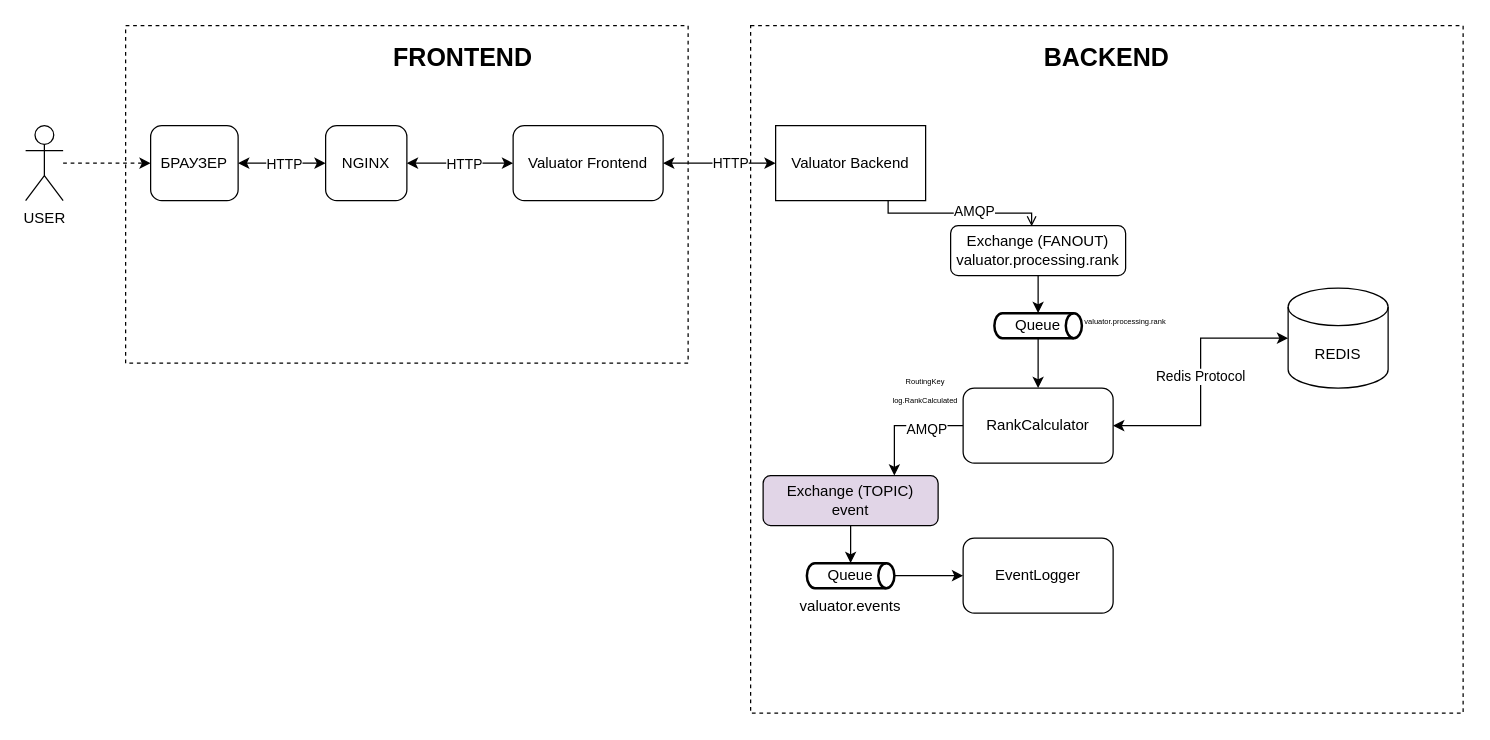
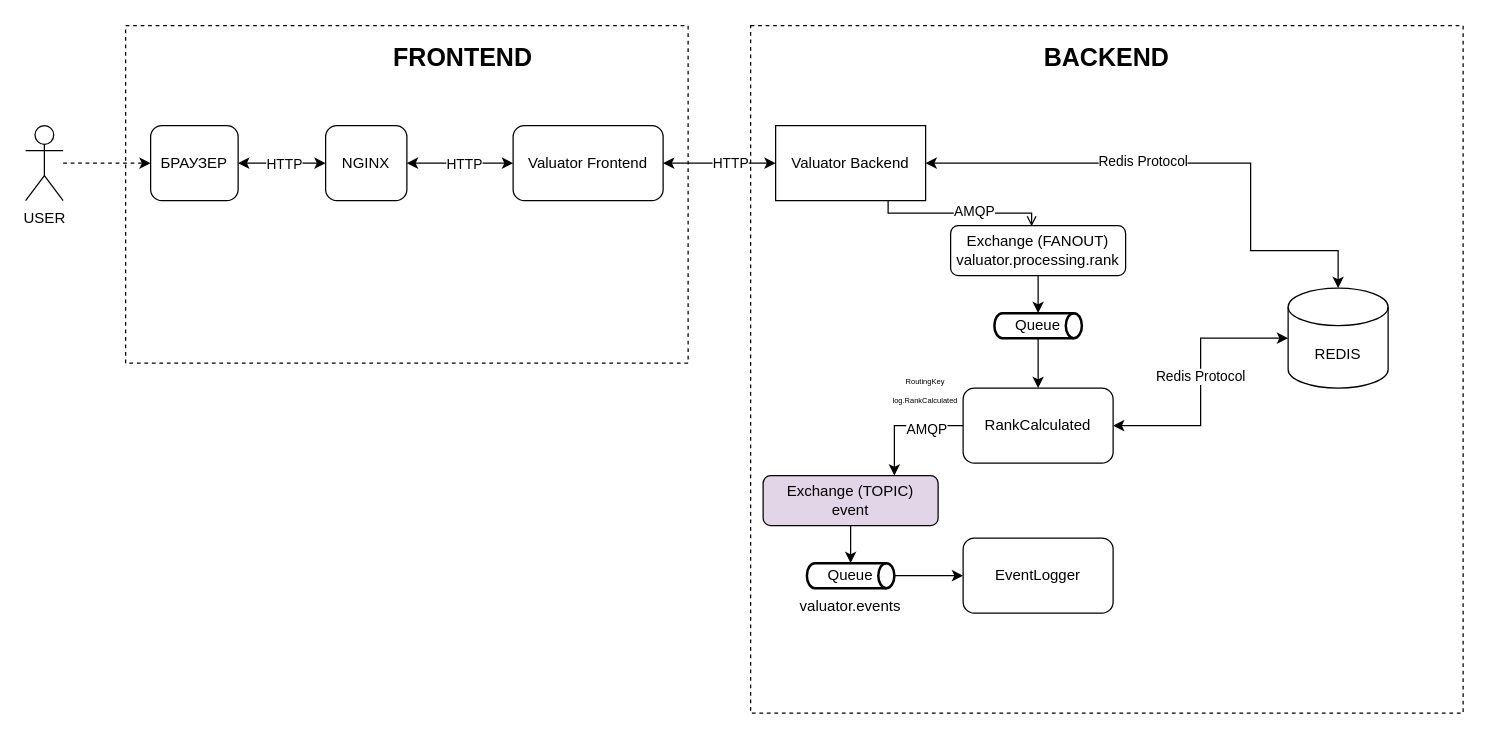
edge "Valuator Backend" -- "REDIS": added, label "Redis Protocol"
node "valuator.processing.rank": removed
node "RankCalculator": label "RankCalculator" -> "RankCalculated"
